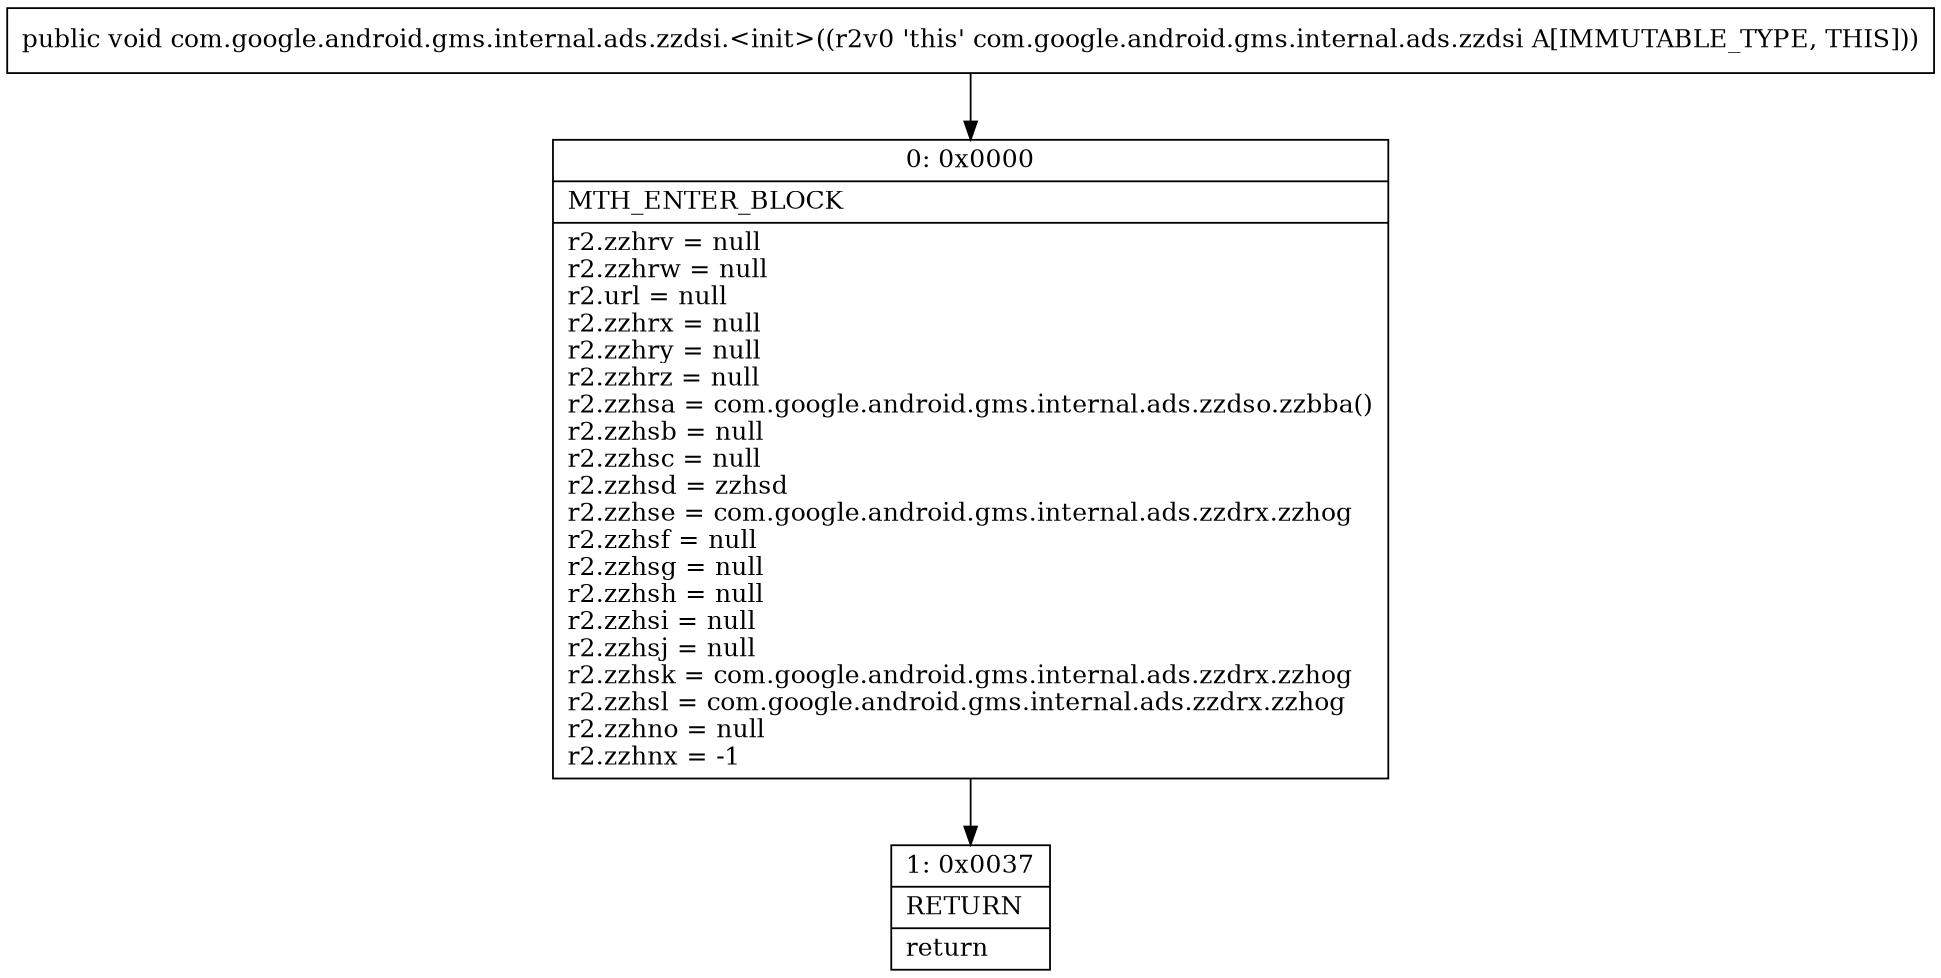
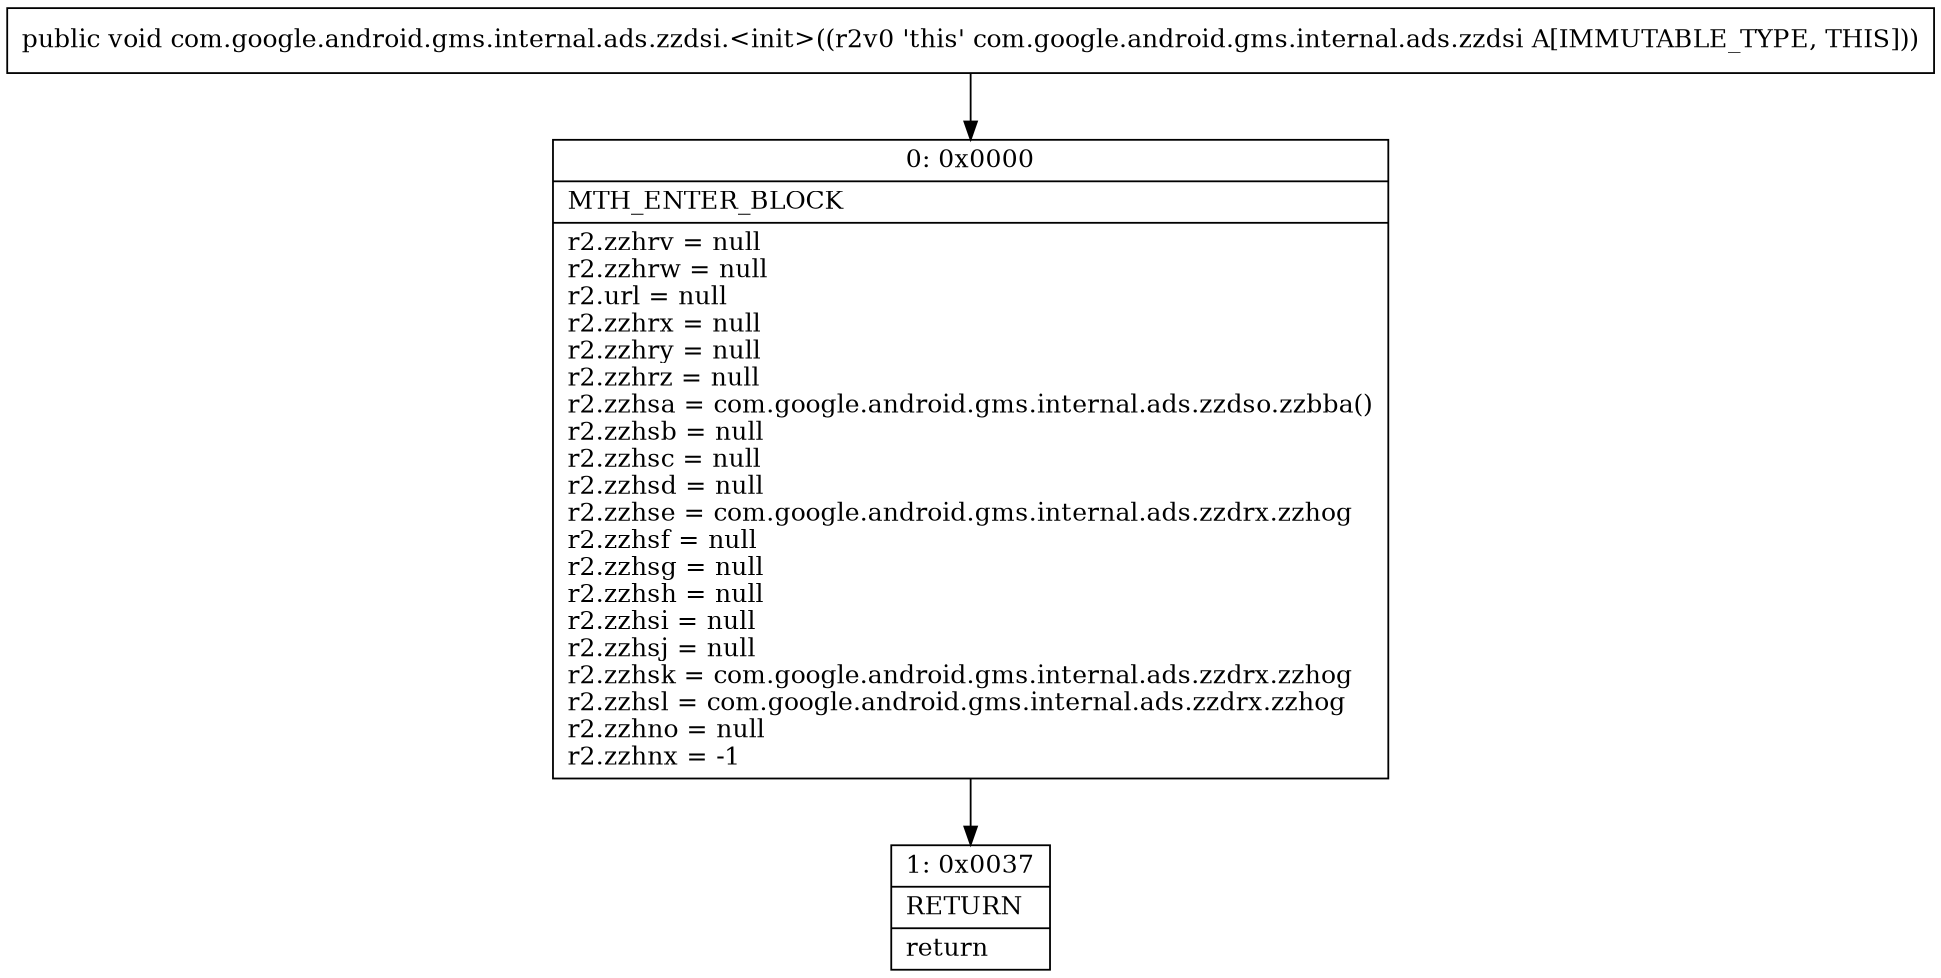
node "0: 0x0000": text "r2.zzhsd = zzhsd" -> "r2.zzhsd = null"
